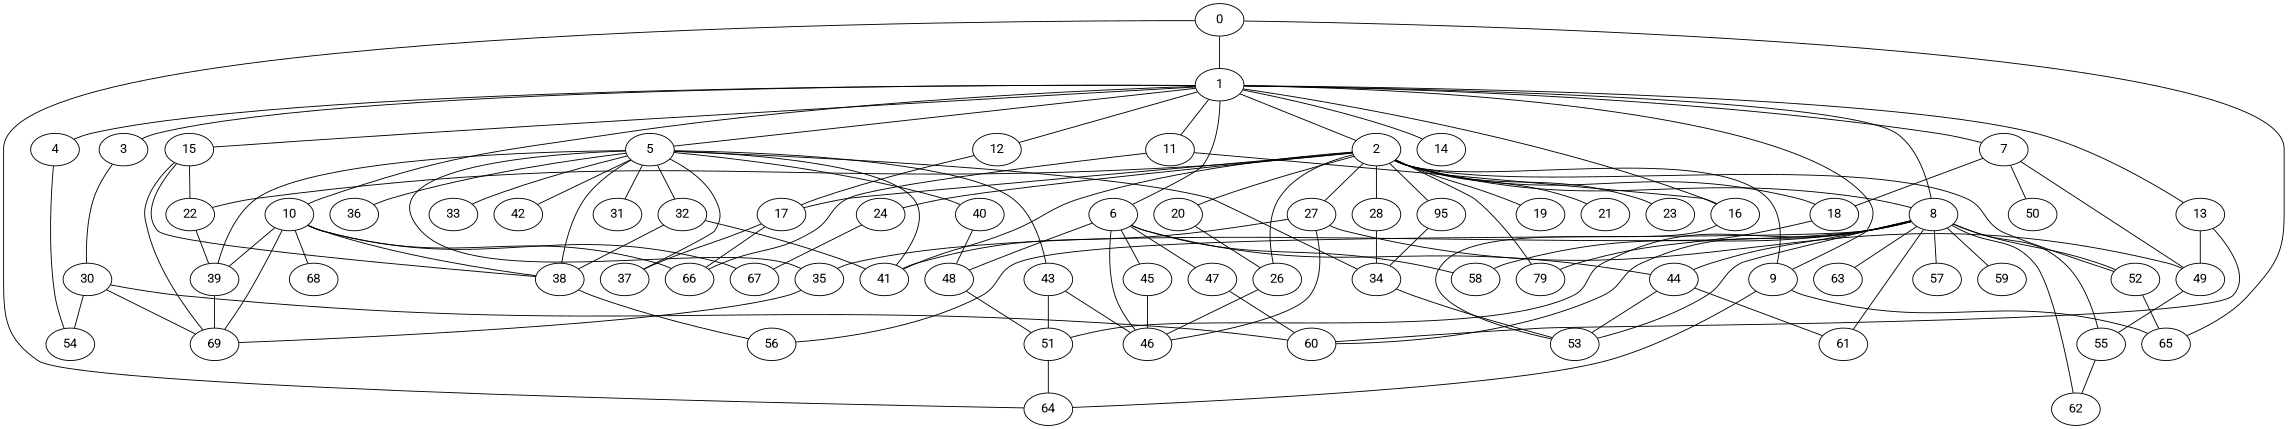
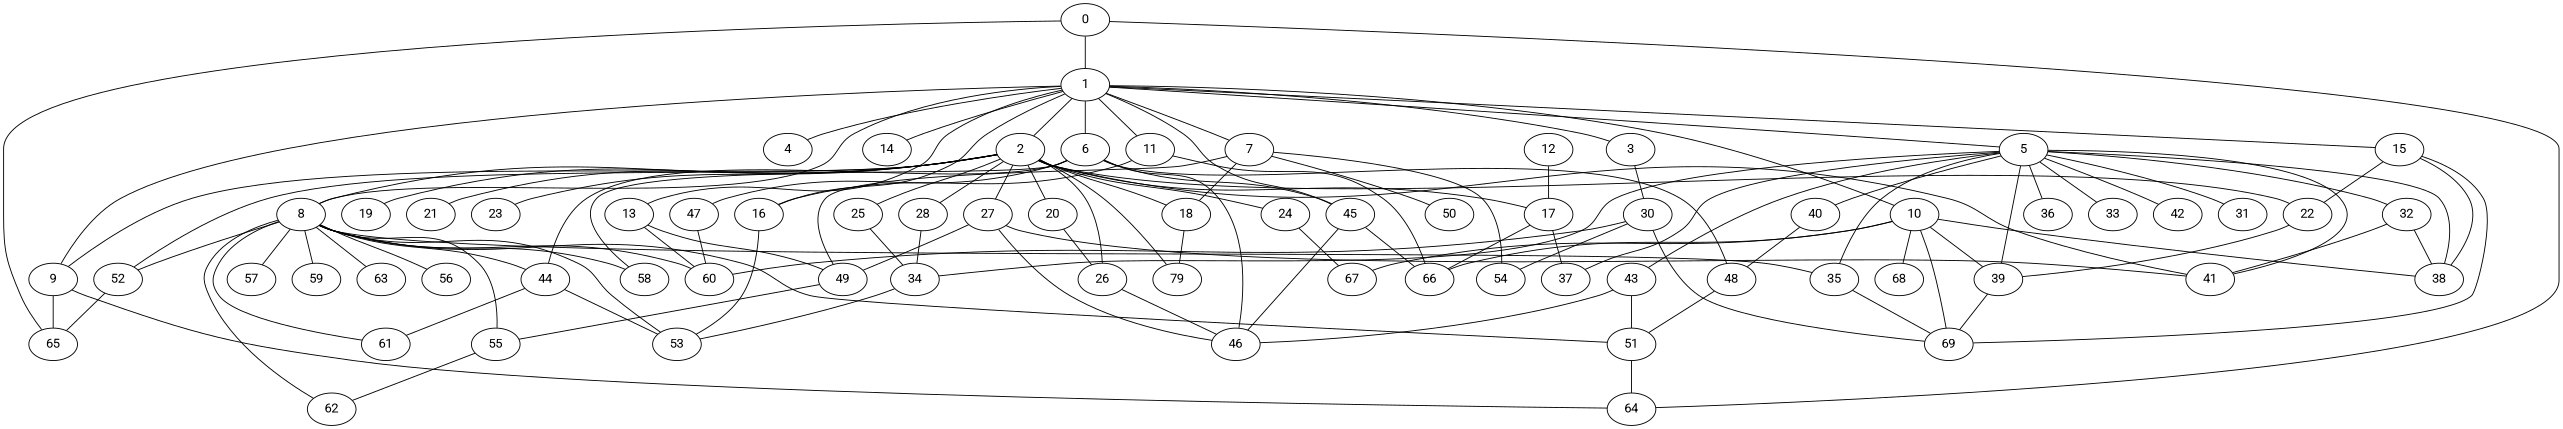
edge "1" -- "12": now "1" -- "45"
node "95": label "95" -> "25"
edge "45" -- "66": added
edge "4" -- "54": now "7" -- "54"
edge "38" -- "56": removed
